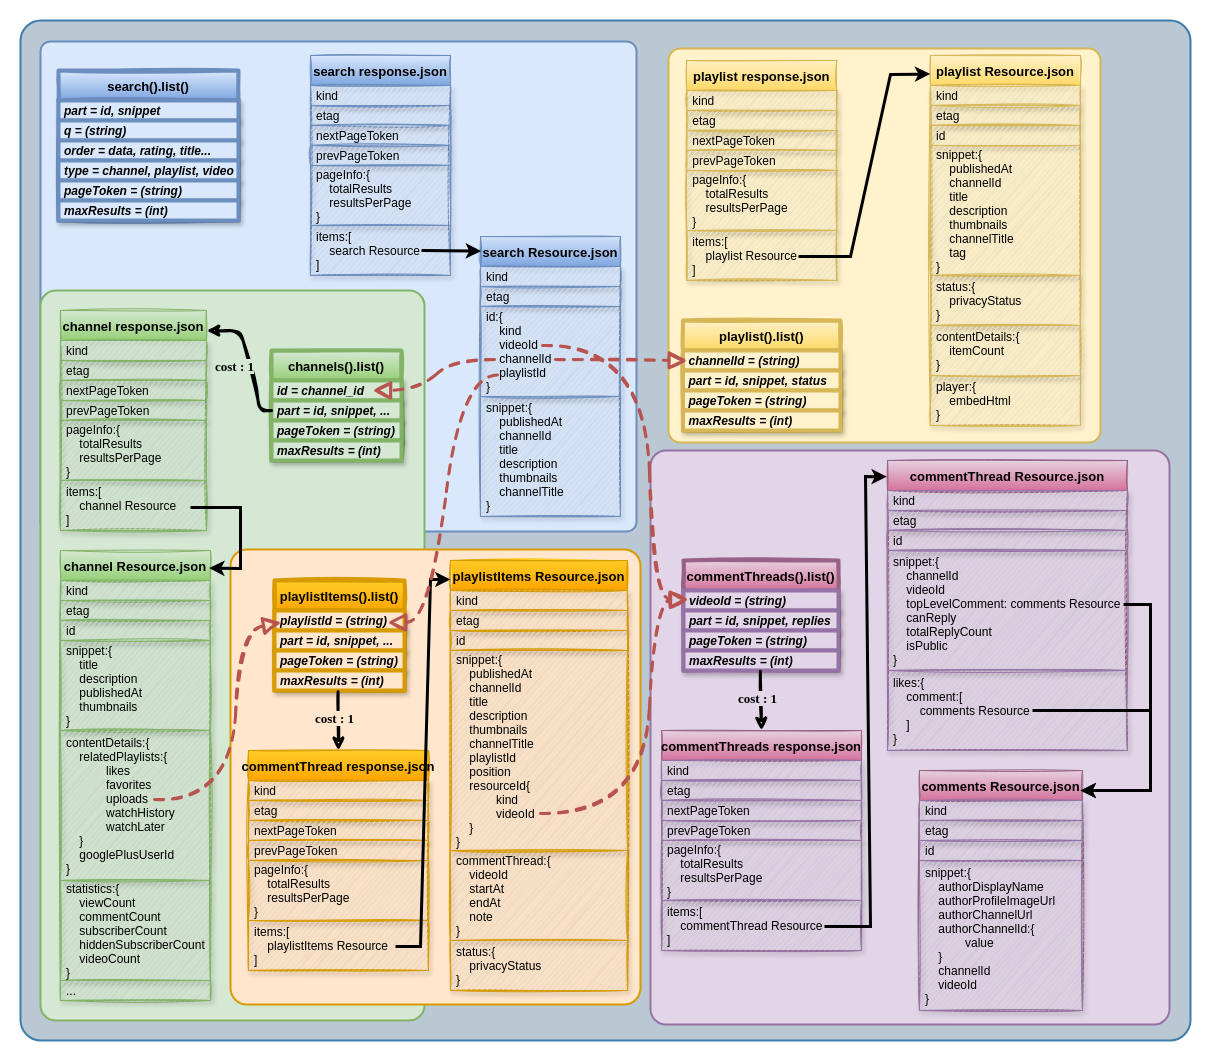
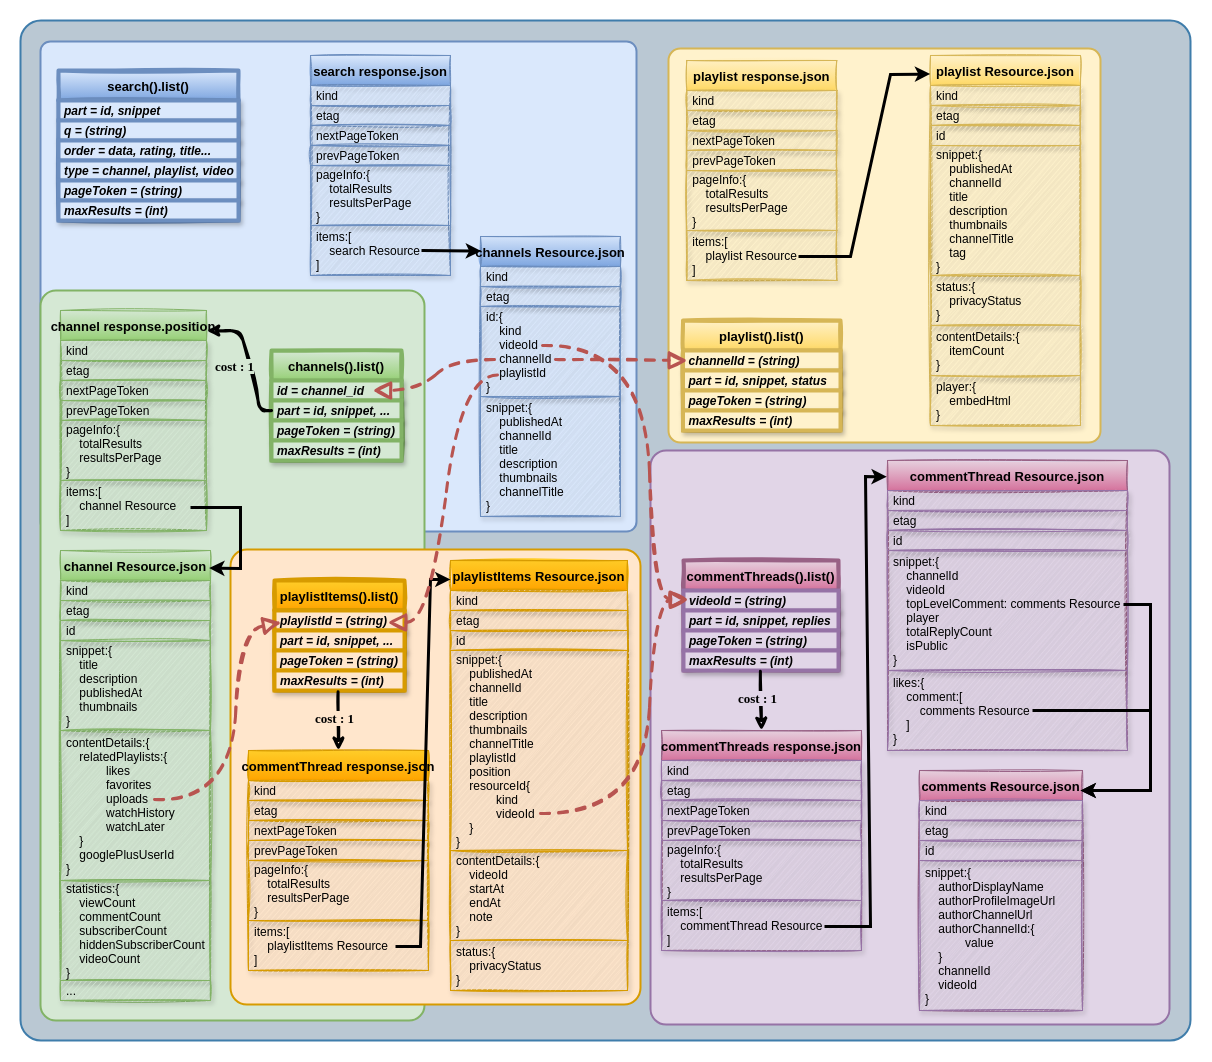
node "search Resource.json": label "search Resource.json" -> "channels Resource.json"
node "channel response.json": label "channel response.json" -> "channel response.position"
node "snippet:{ channelId videoId topLevelComment: comments Resource canReply totalReplyCount isPublic }": label "snippet:{ channelId videoId topLevelComment: comments Resource canReply totalReplyCount isPublic }" -> "snippet:{ channelId videoId topLevelComment: comments Resource player totalReplyCount isPublic }"
node "commentThread:{ videoId startAt endAt note }": label "commentThread:{ videoId startAt endAt note }" -> "contentDetails:{ videoId startAt endAt note }"
